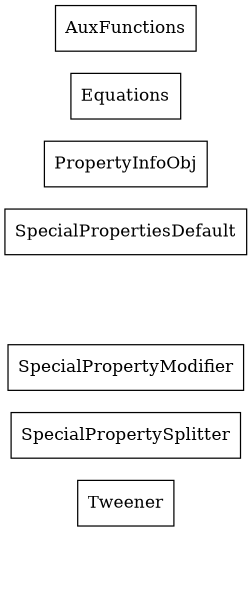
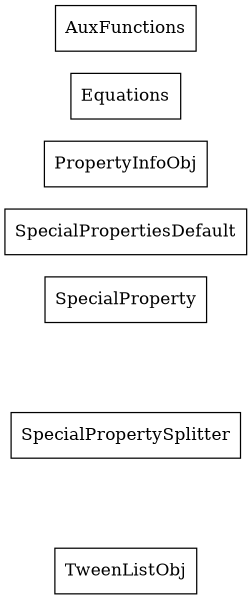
node "SpecialProperty": added
node "SpecialPropertyModifier": removed
node "Tweener": removed
node "TweenListObj": added
